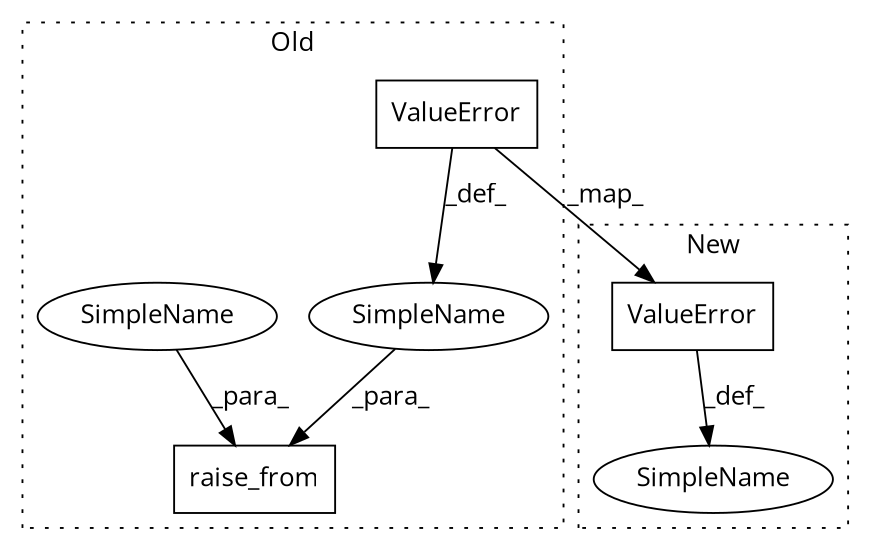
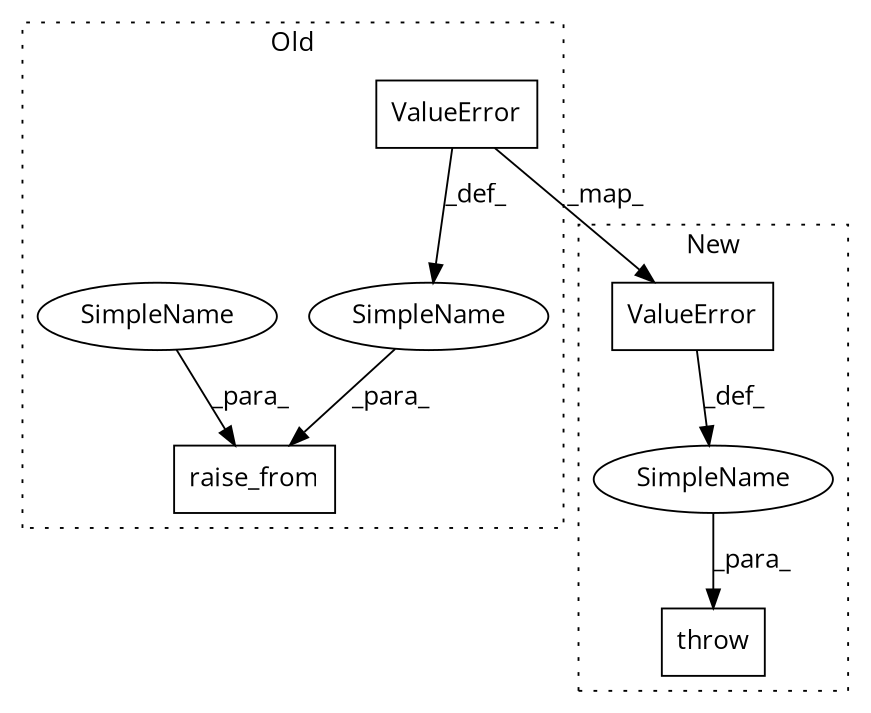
node "throw": added
